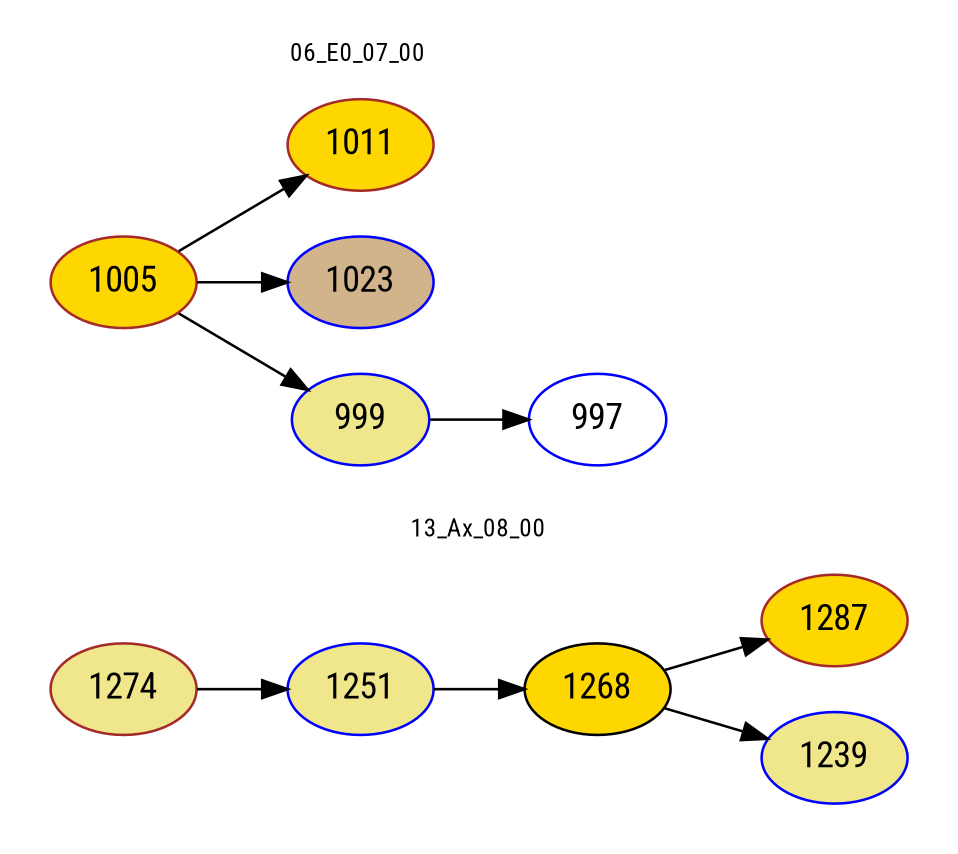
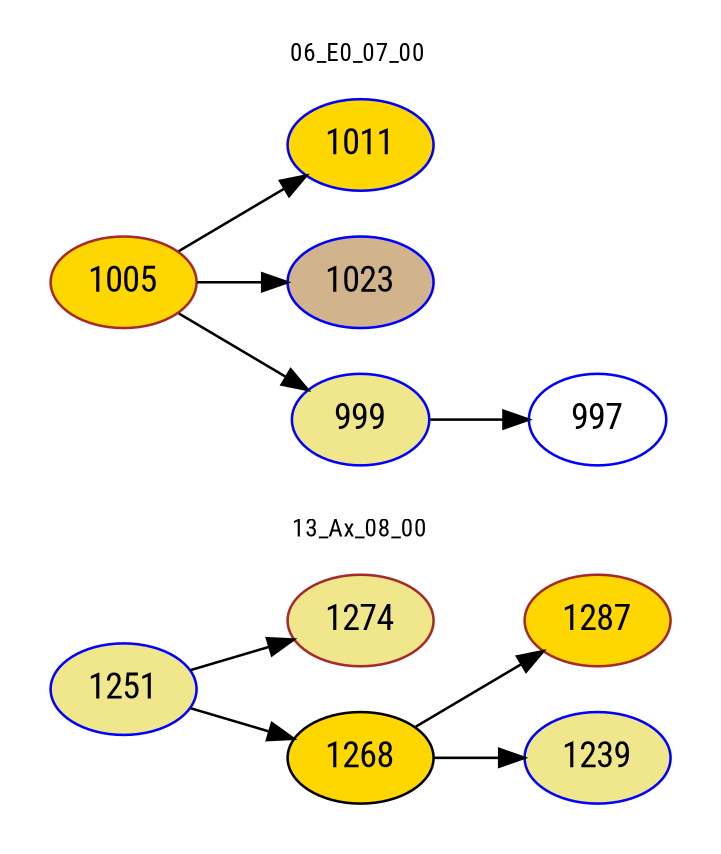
node "1011": color brown -> blue
edge "1274" -> "1251": reversed
